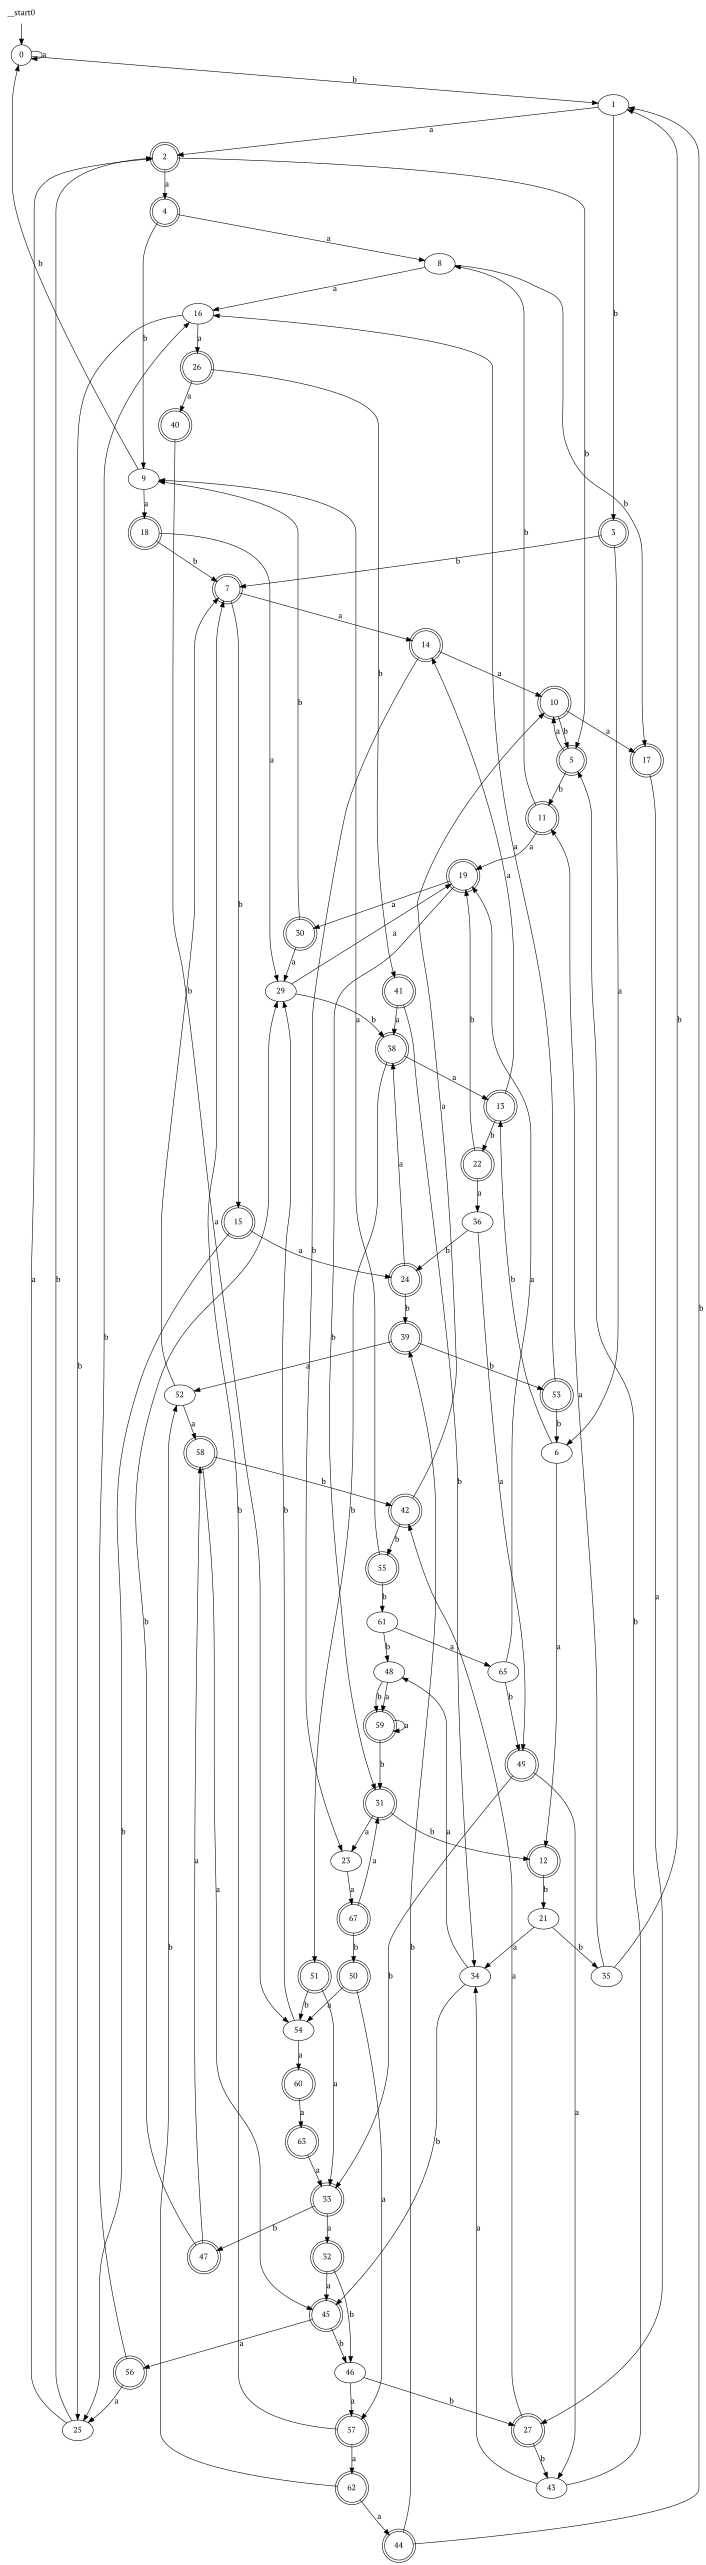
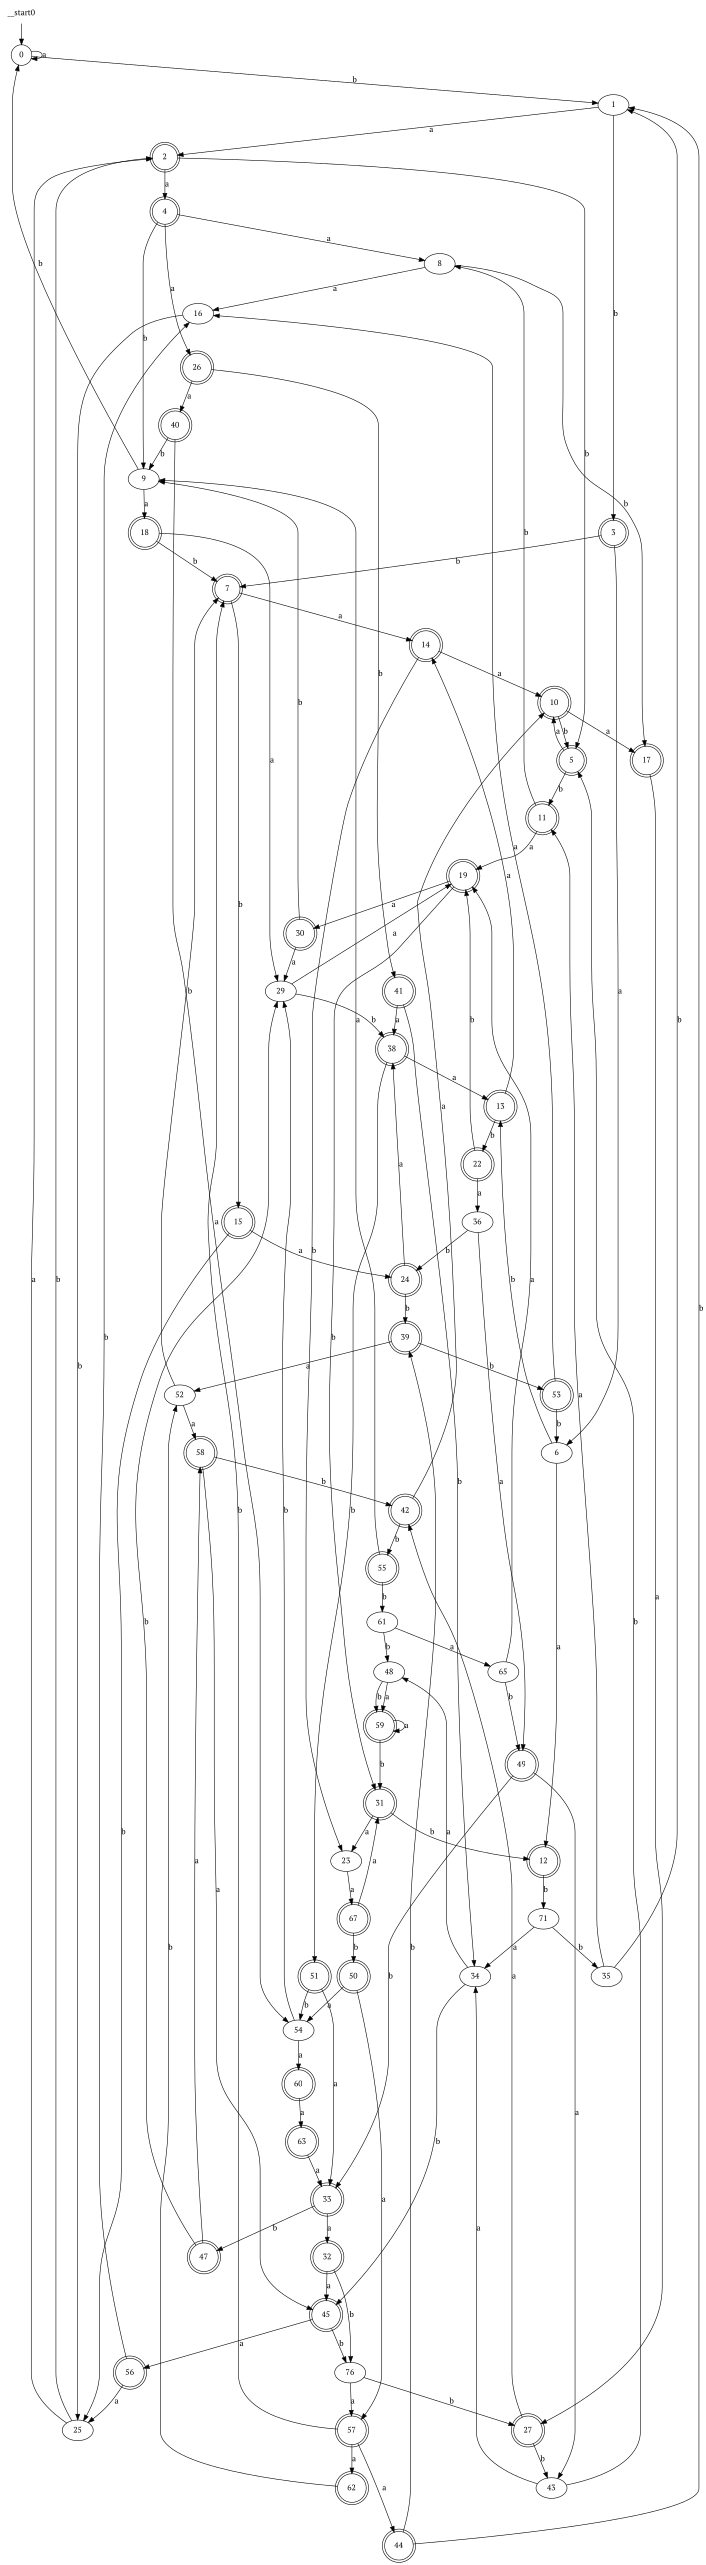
edge "16" -> "26": now "4" -> "26"
edge "40" -> "9": added, label "b"
node "21": label "21" -> "71"
node "46": label "46" -> "76"
edge "62" -> "44": now "57" -> "44"
